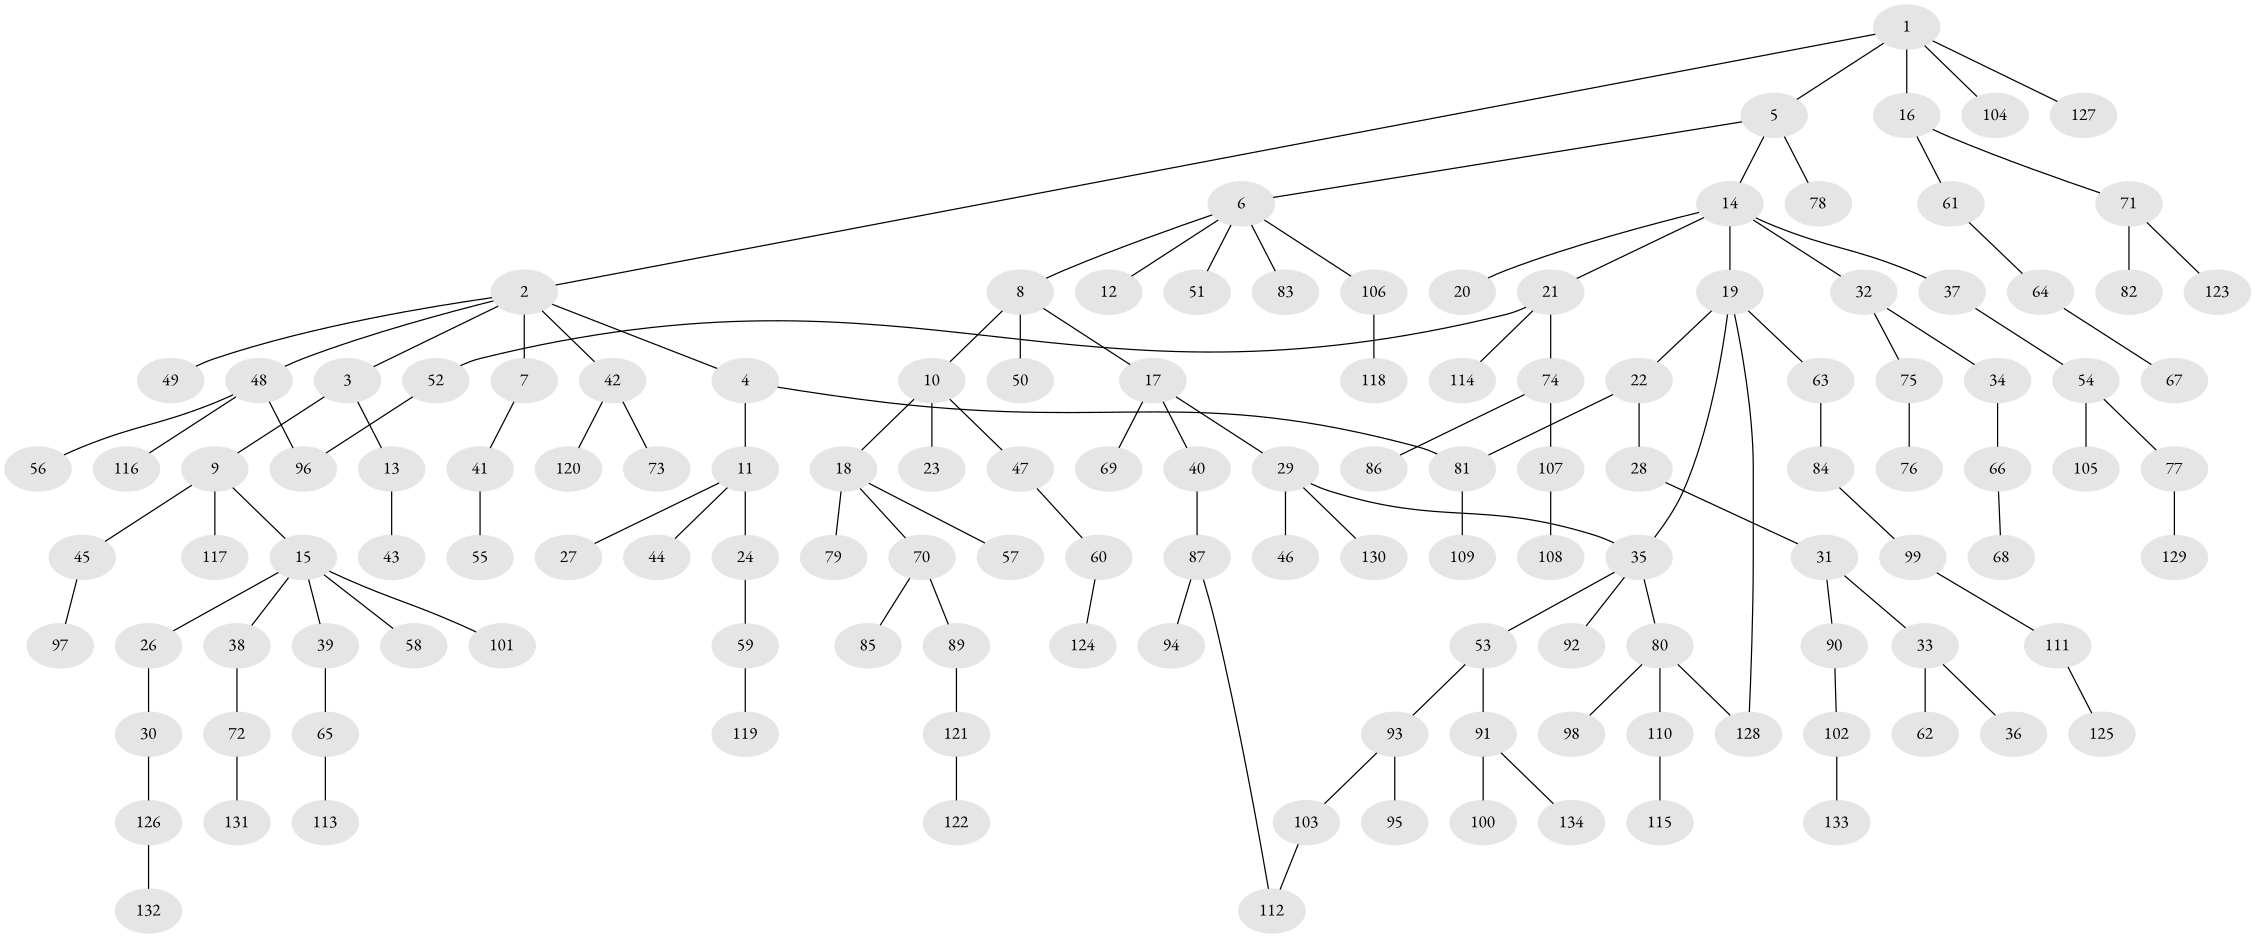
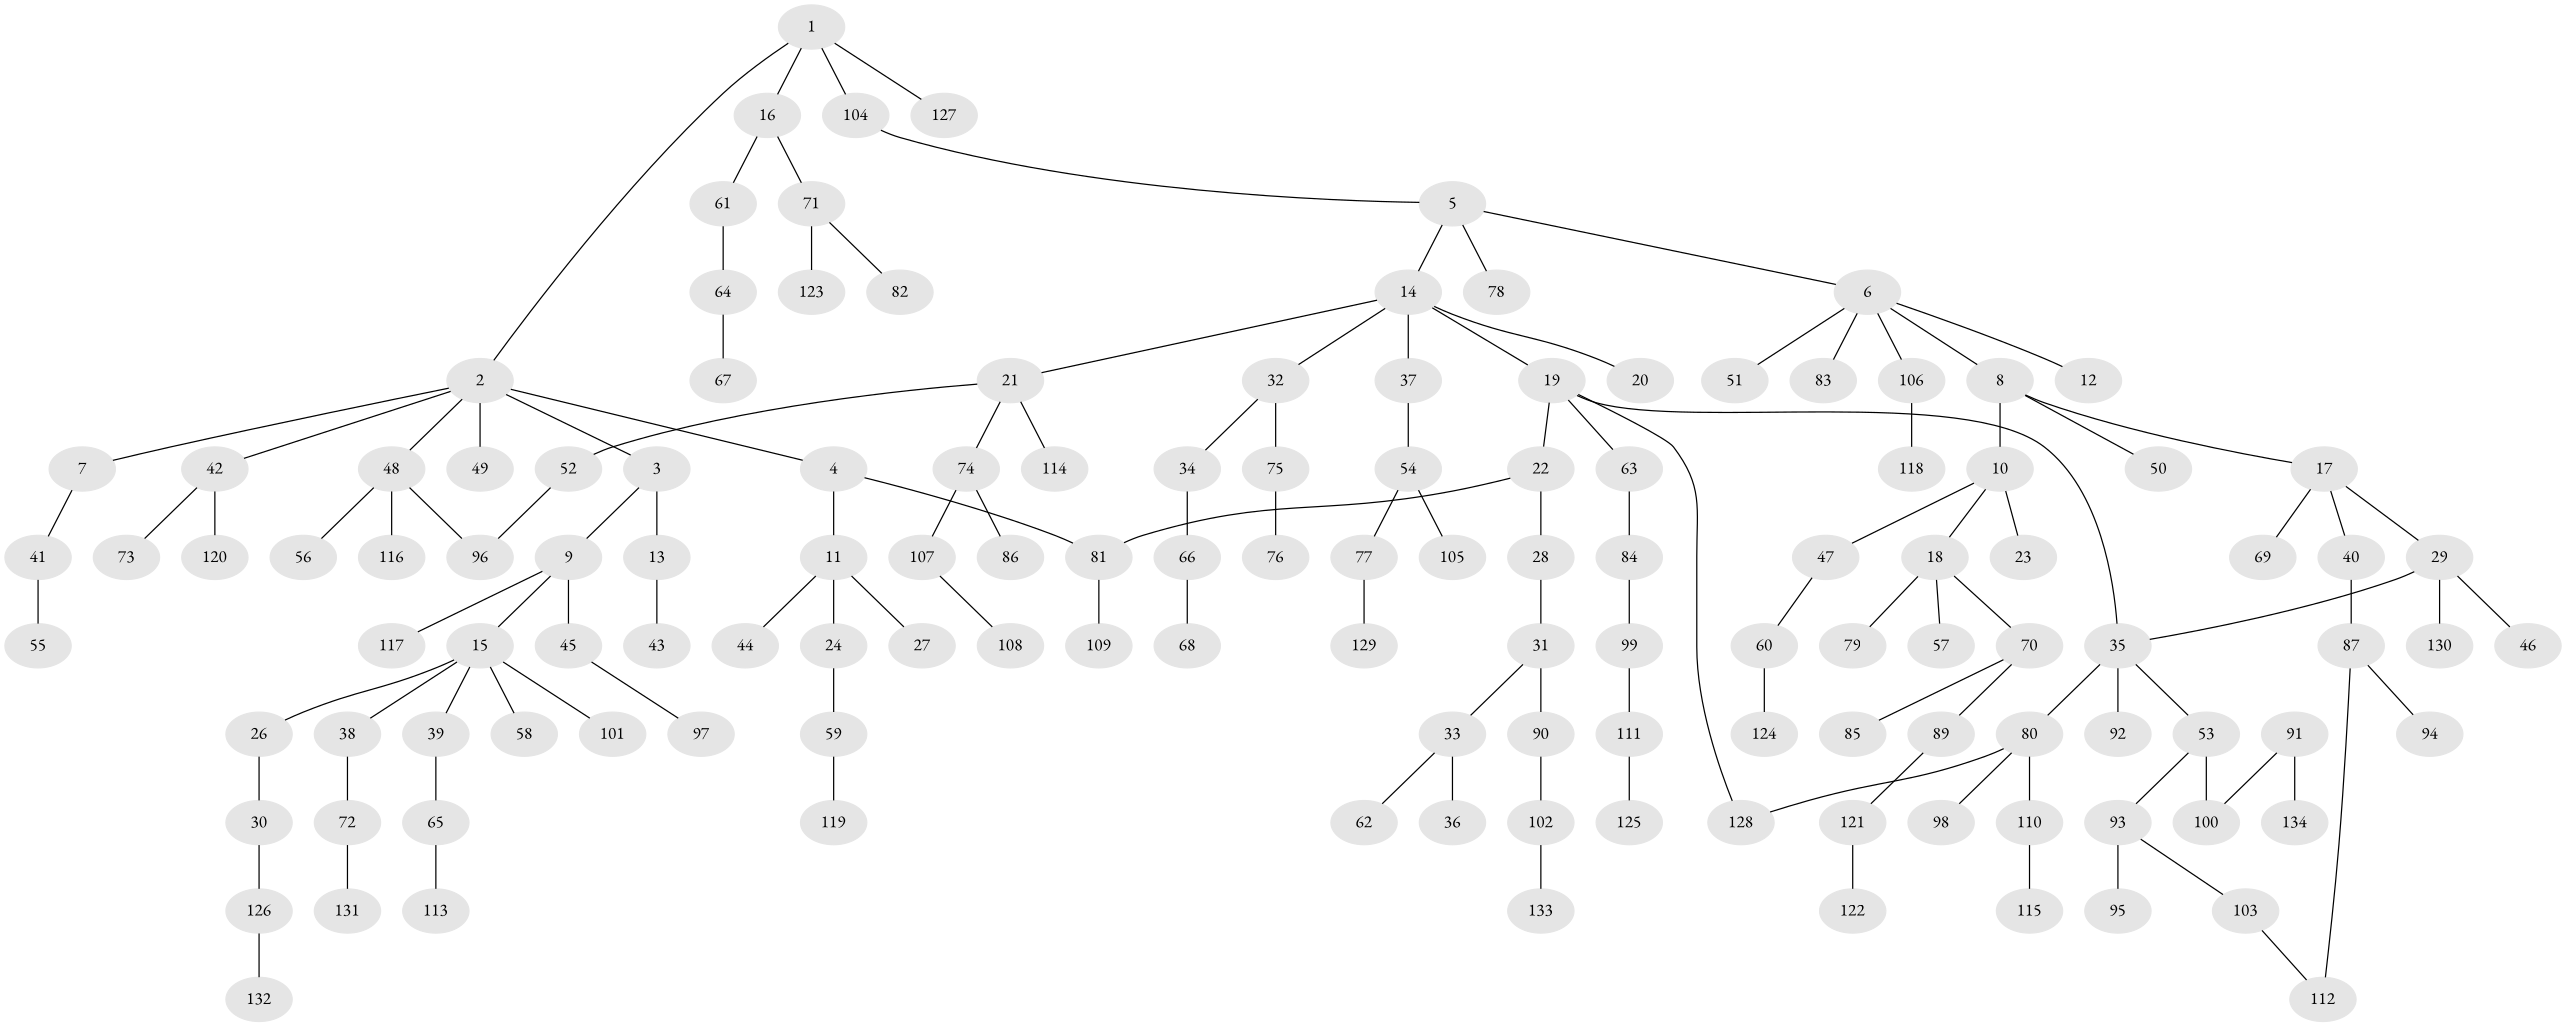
edge "1" -- "5": now "104" -- "5"
edge "53" -- "91": now "53" -- "100"
